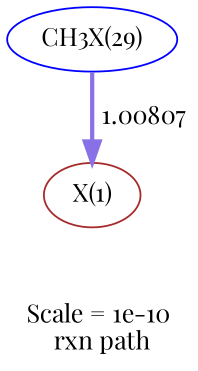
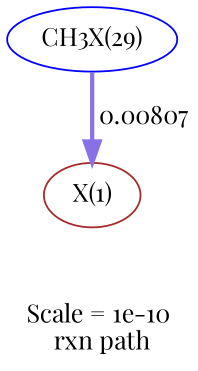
edge "CH3X(29)" -> "X(1)": label " 1.00807" -> " 0.00807"
